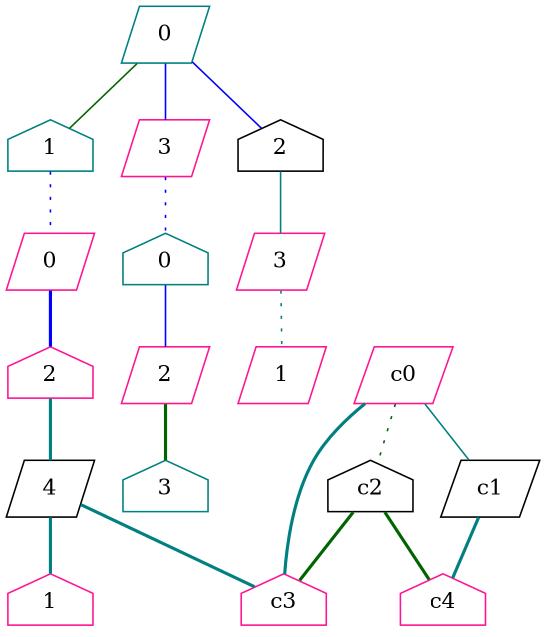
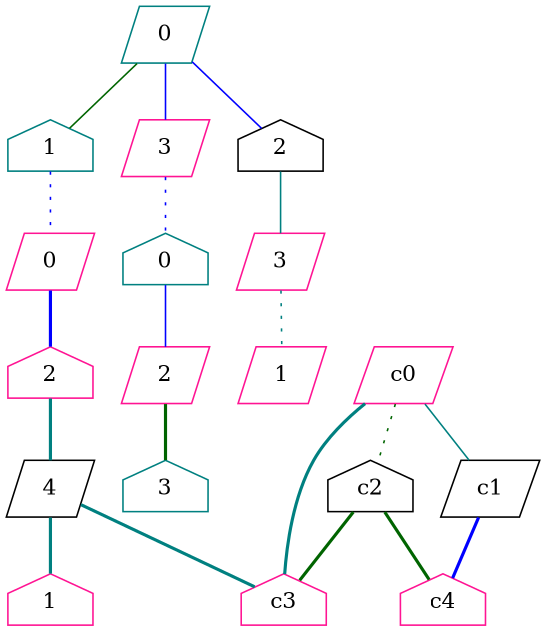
edge "c1" -- "c4": color teal -> blue
